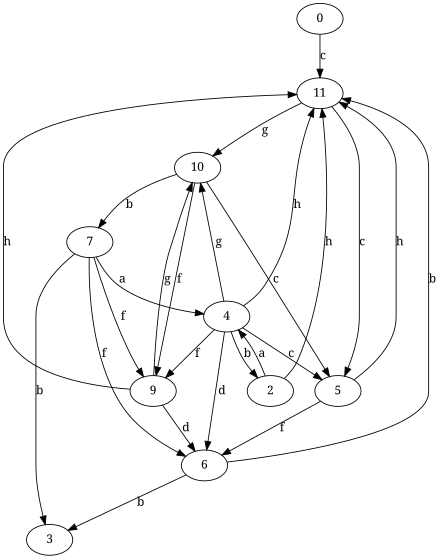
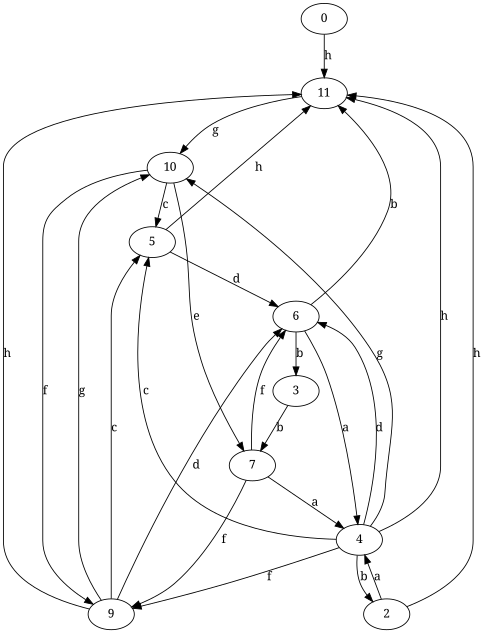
edge "0" -> "11": label "c" -> "h"
edge "10" -> "7": label "b" -> "e"
edge "11" -> "5": now "9" -> "5"
edge "7" -> "3": reversed
edge "6" -> "4": added, label "a"
edge "5" -> "6": label "f" -> "d"
